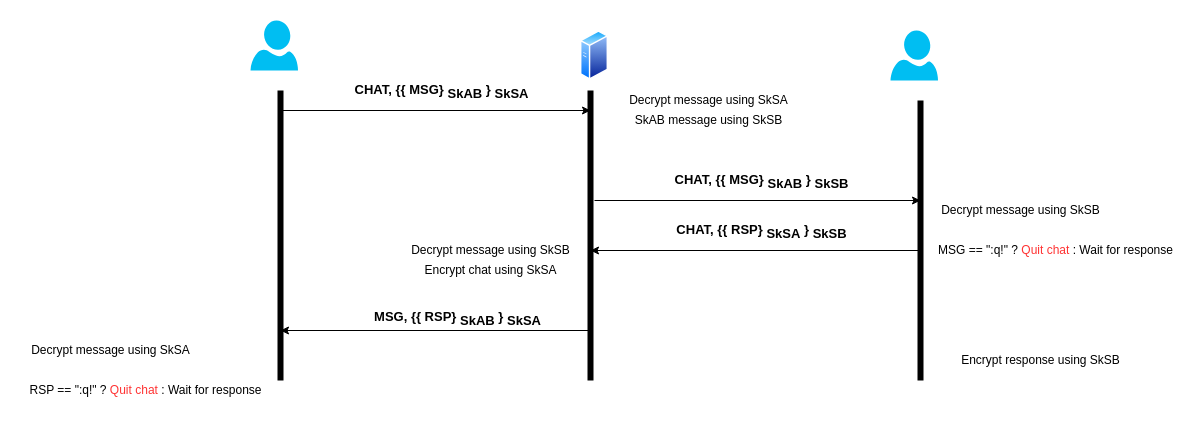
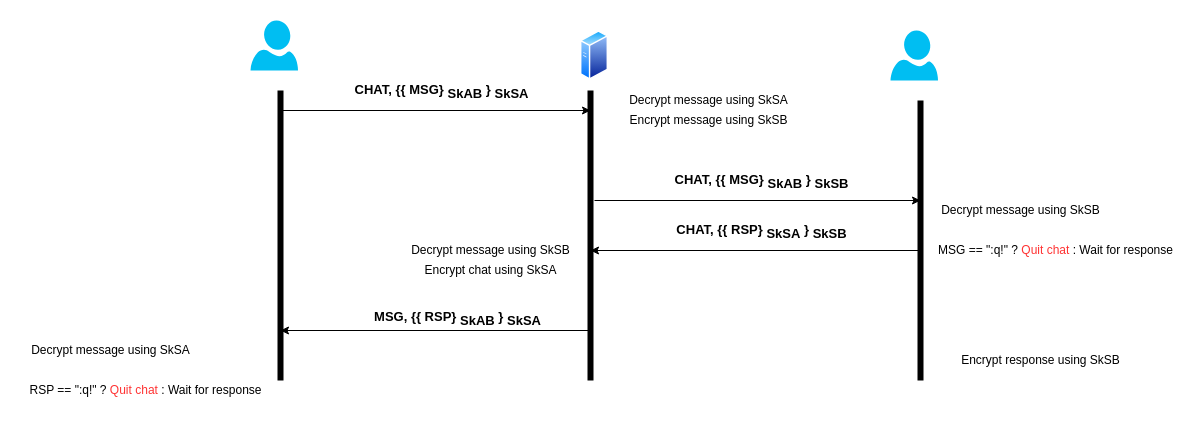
node "SkAB message using SkSB": label "SkAB message using SkSB" -> "Encrypt message using SkSB"
